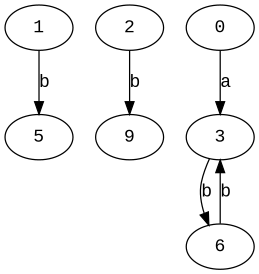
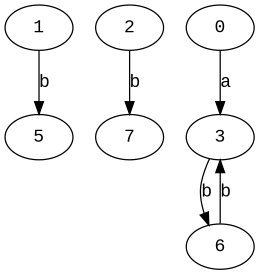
node "9": label "9" -> "7"
